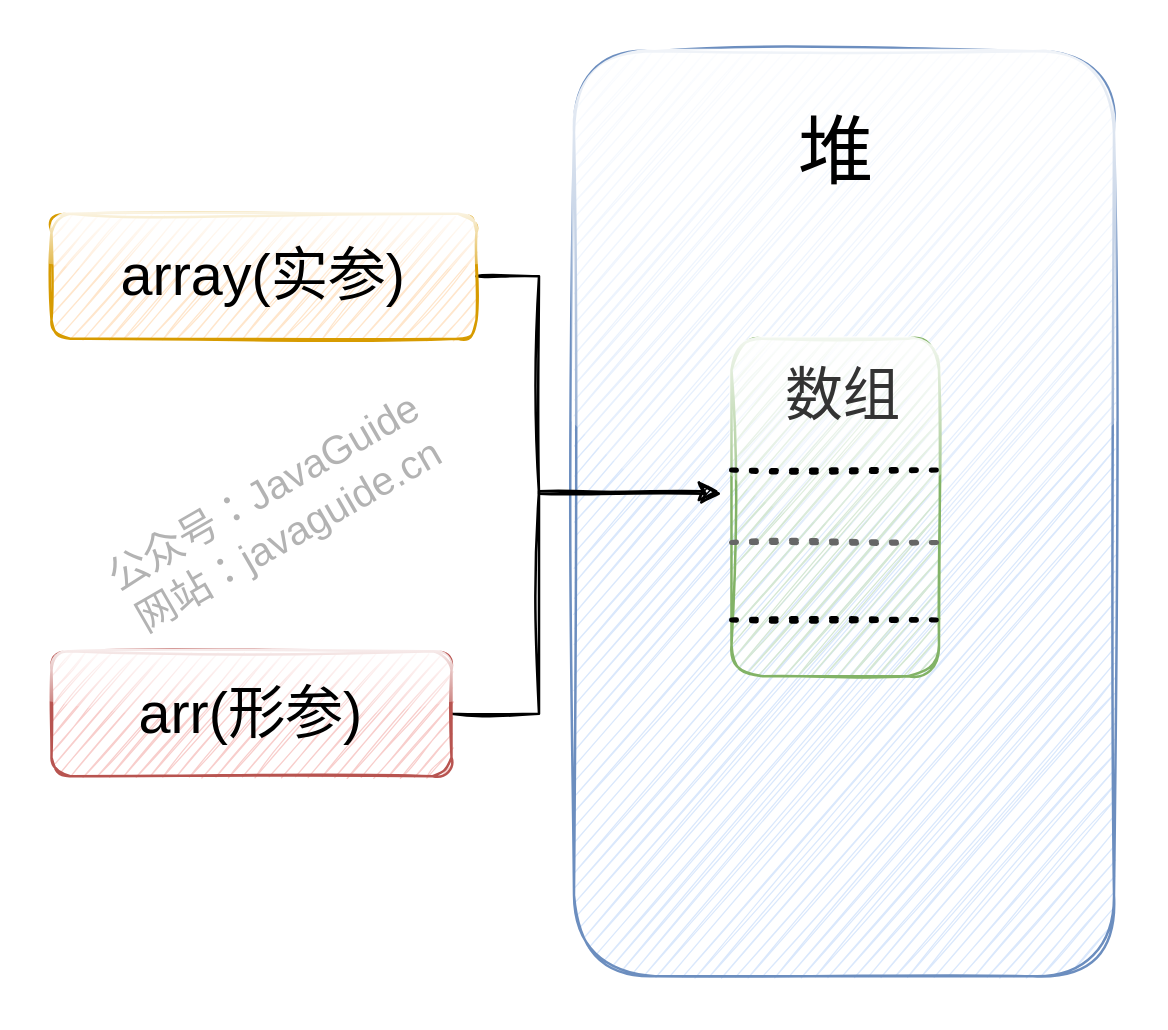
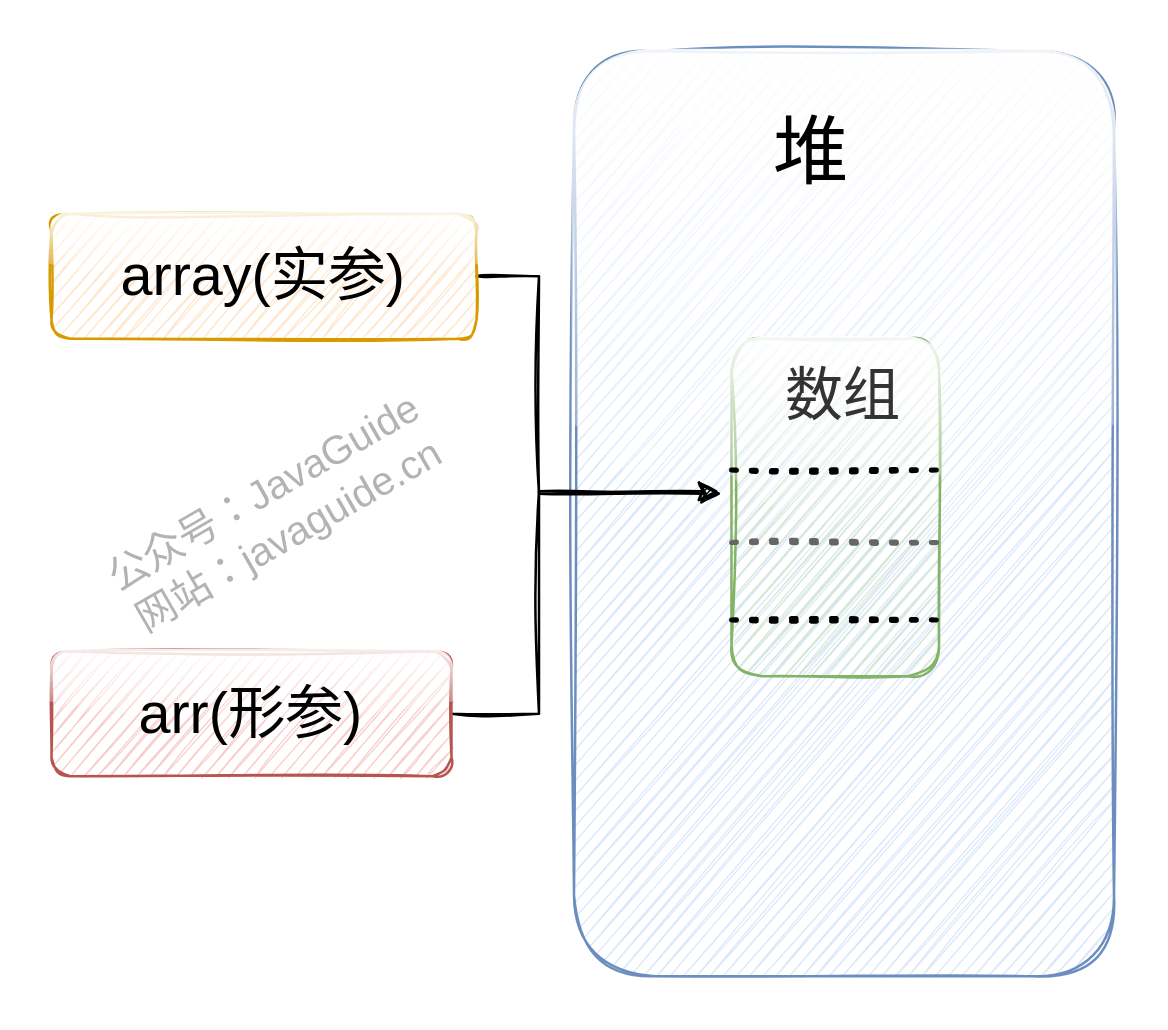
node "堆": moved (835, 151) -> (810, 151)
